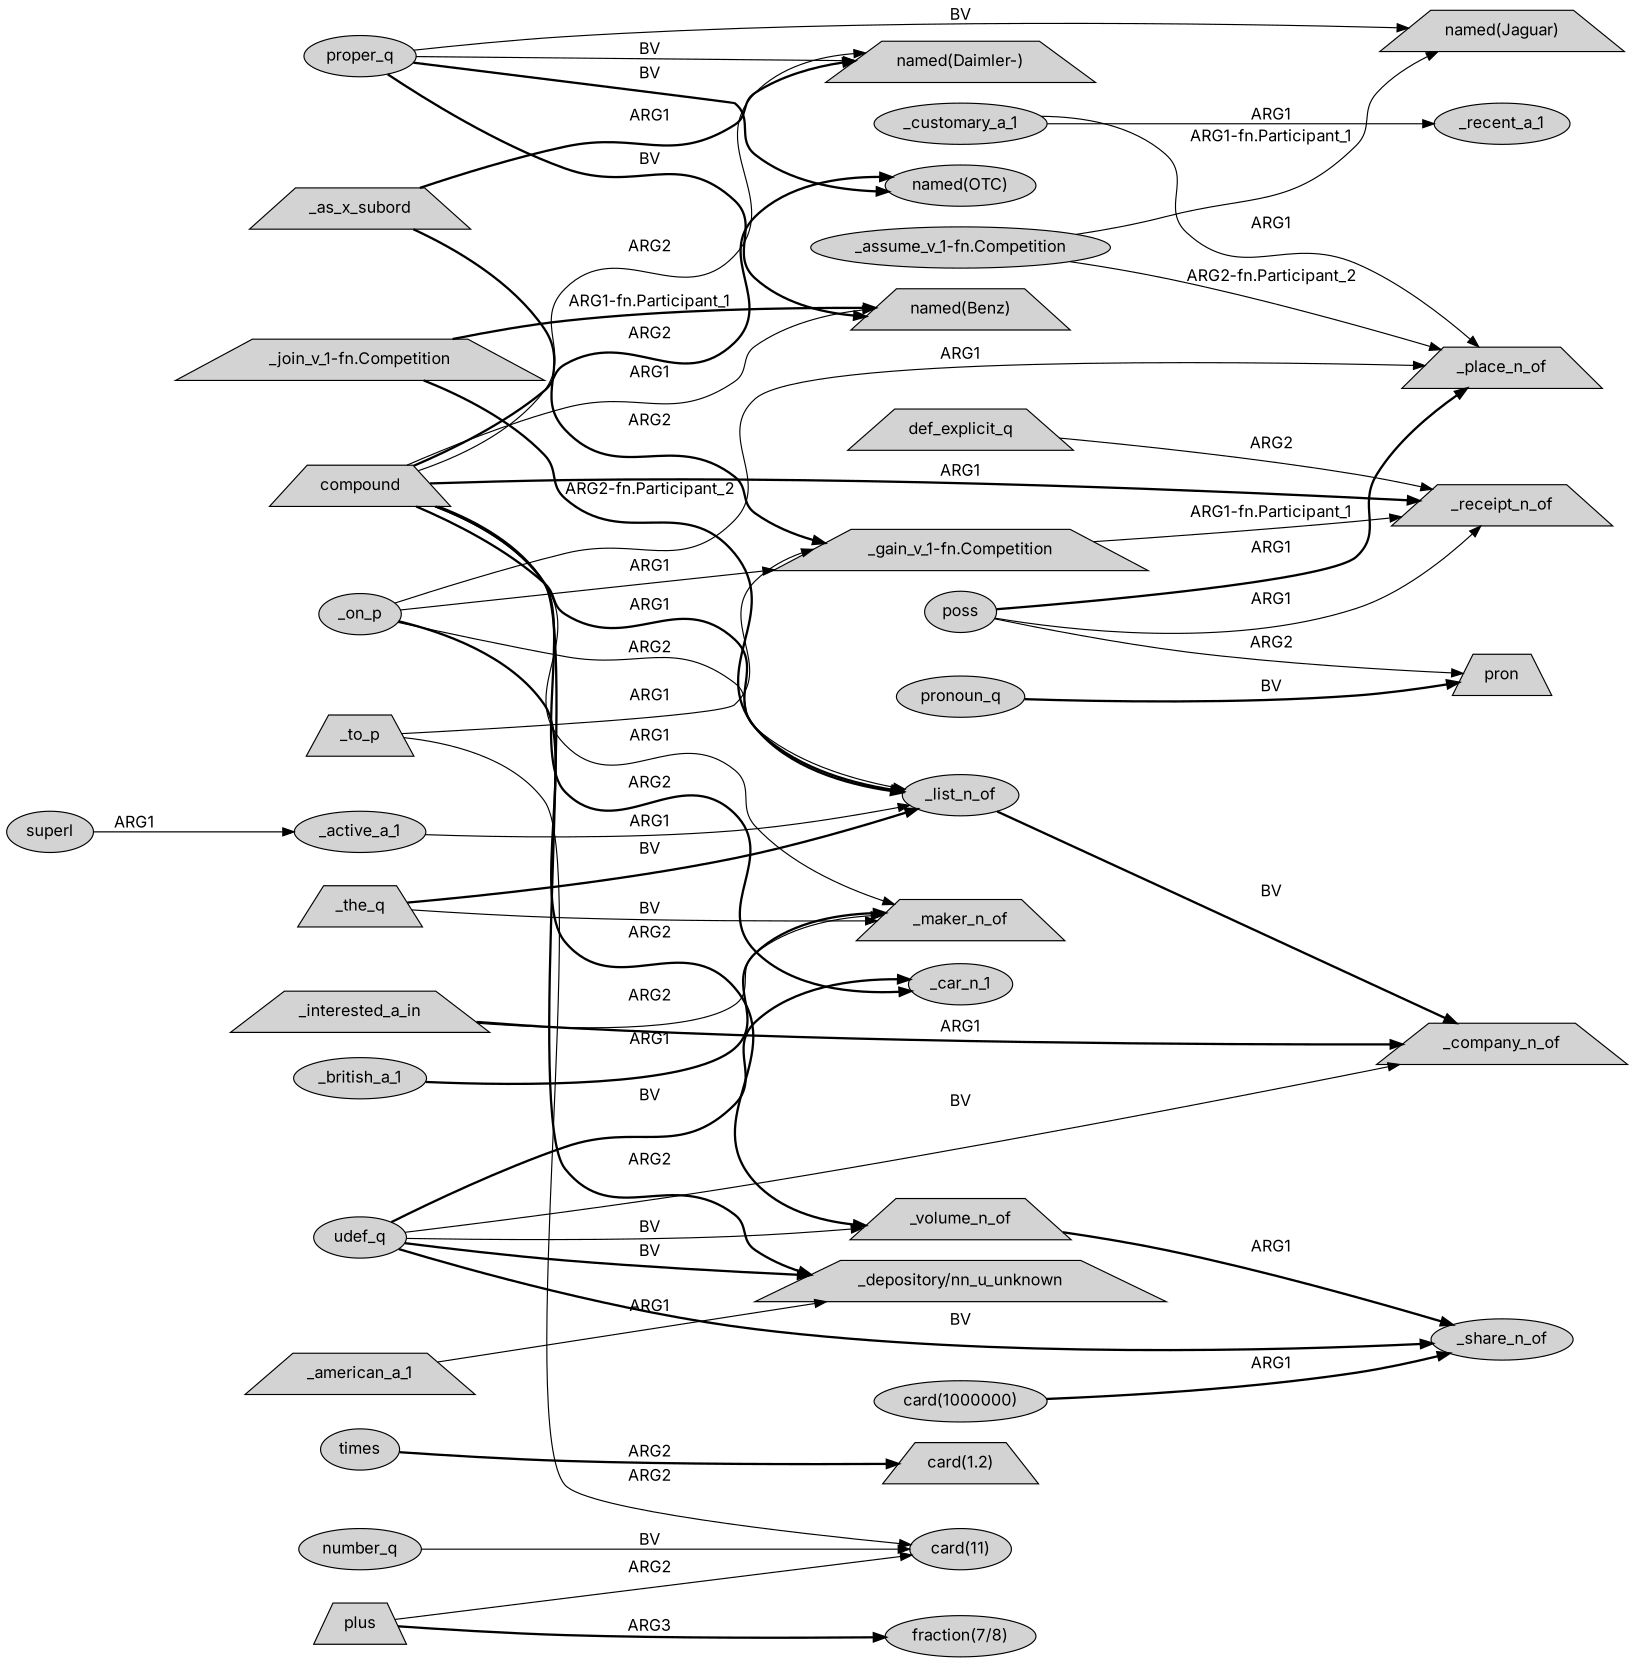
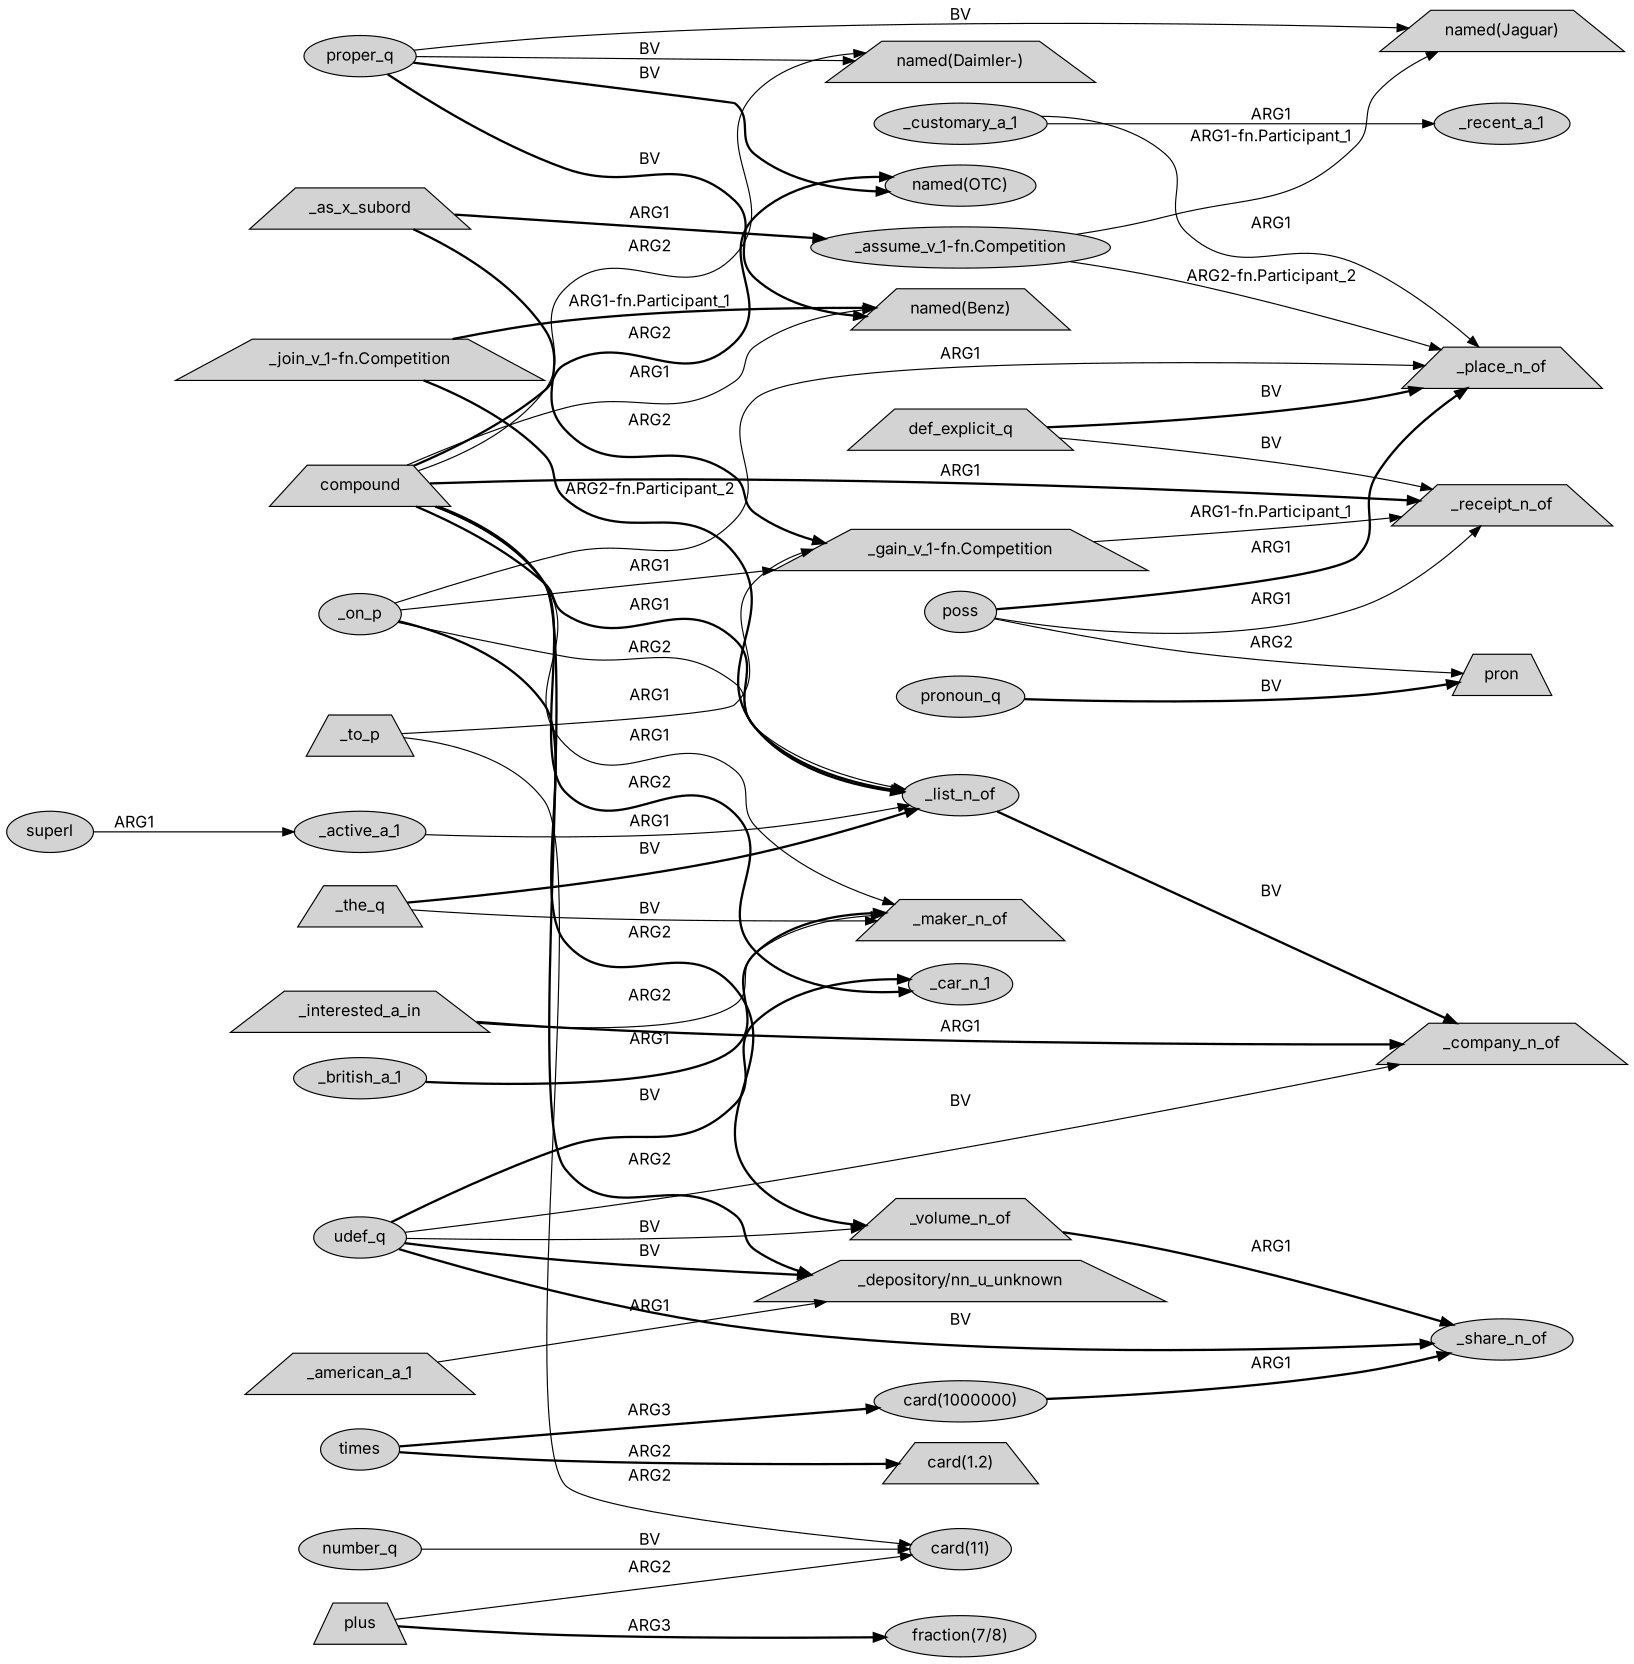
edge "_as_x_subord" -> "named(Daimler-)": now "_as_x_subord" -> "_assume_v_1-fn.Competition"
edge "def_explicit_q" -> "_place_n_of": added, label "BV"
edge "def_explicit_q" -> "_receipt_n_of": label "ARG2" -> "BV"
edge "times" -> "card(1000000)": added, label "ARG3"
